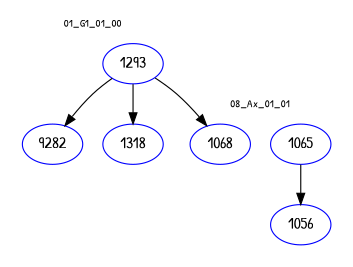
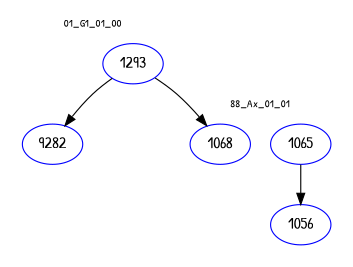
cluster "08_Ax_01_01": label "08_Ax_01_01" -> "88_Ax_01_01"
node "1318": removed
